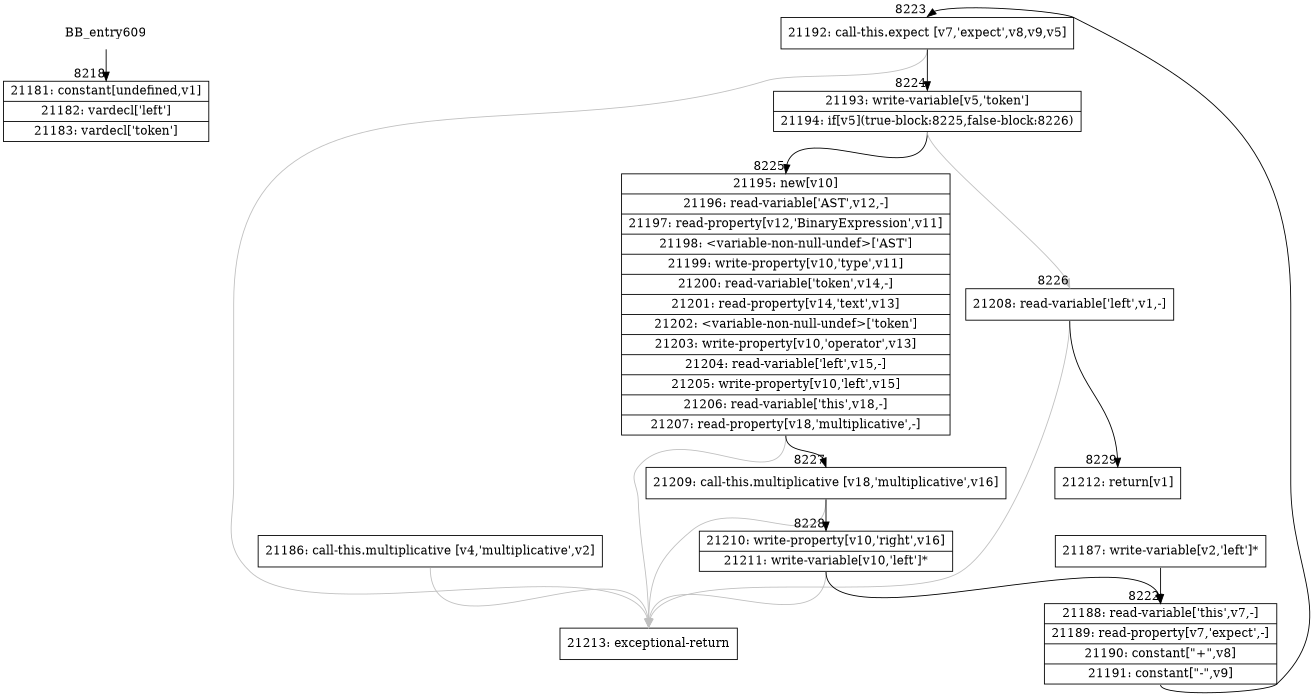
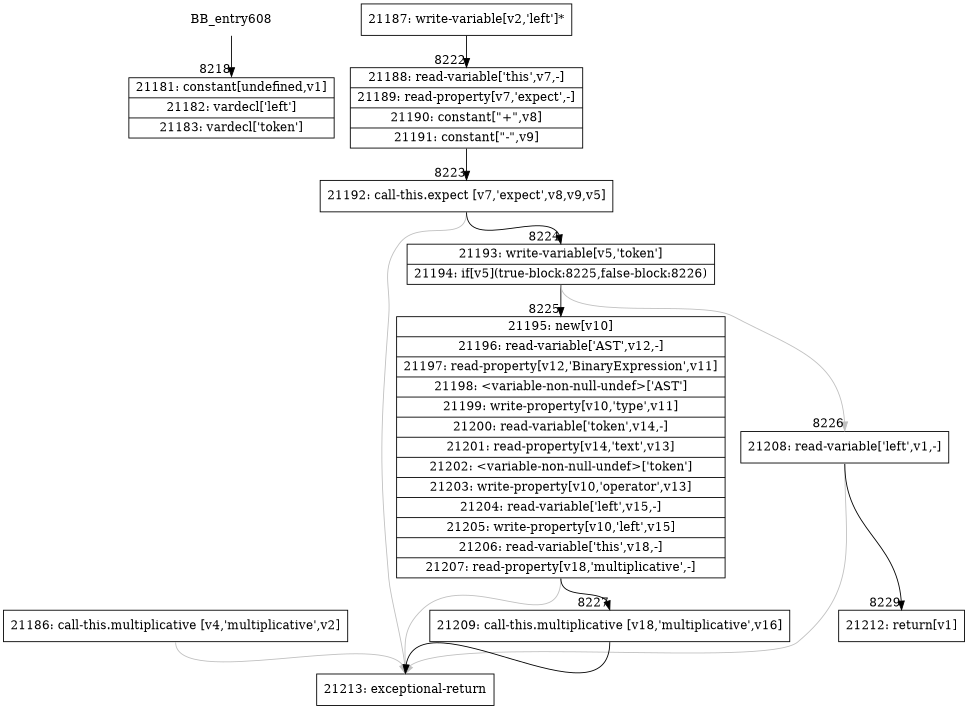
node "BB_entry609": label "BB_entry609" -> "BB_entry608"
edge "21209: call-this.multiplicative [v18,'multiplicative',v16]" -> "21213: exceptional-return": color gray -> black
node "21210: write-property[v10,'right',v16]": removed
